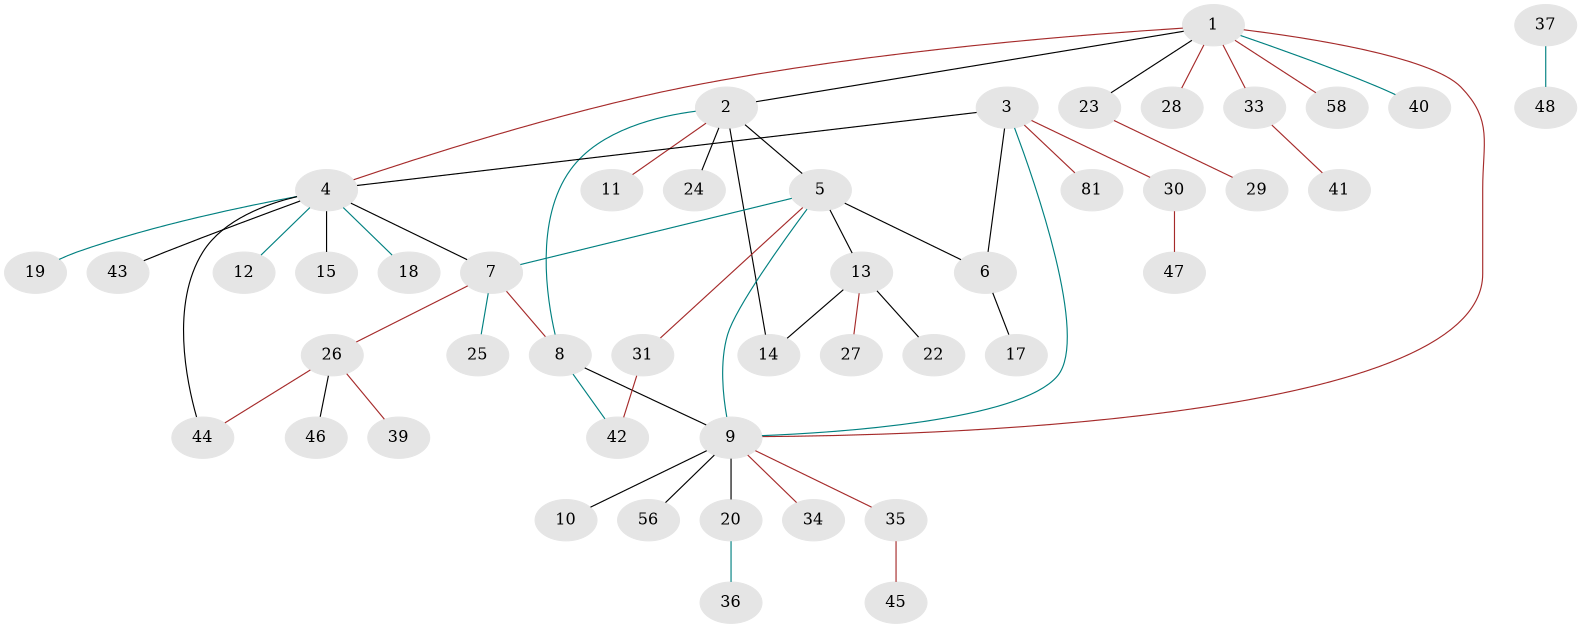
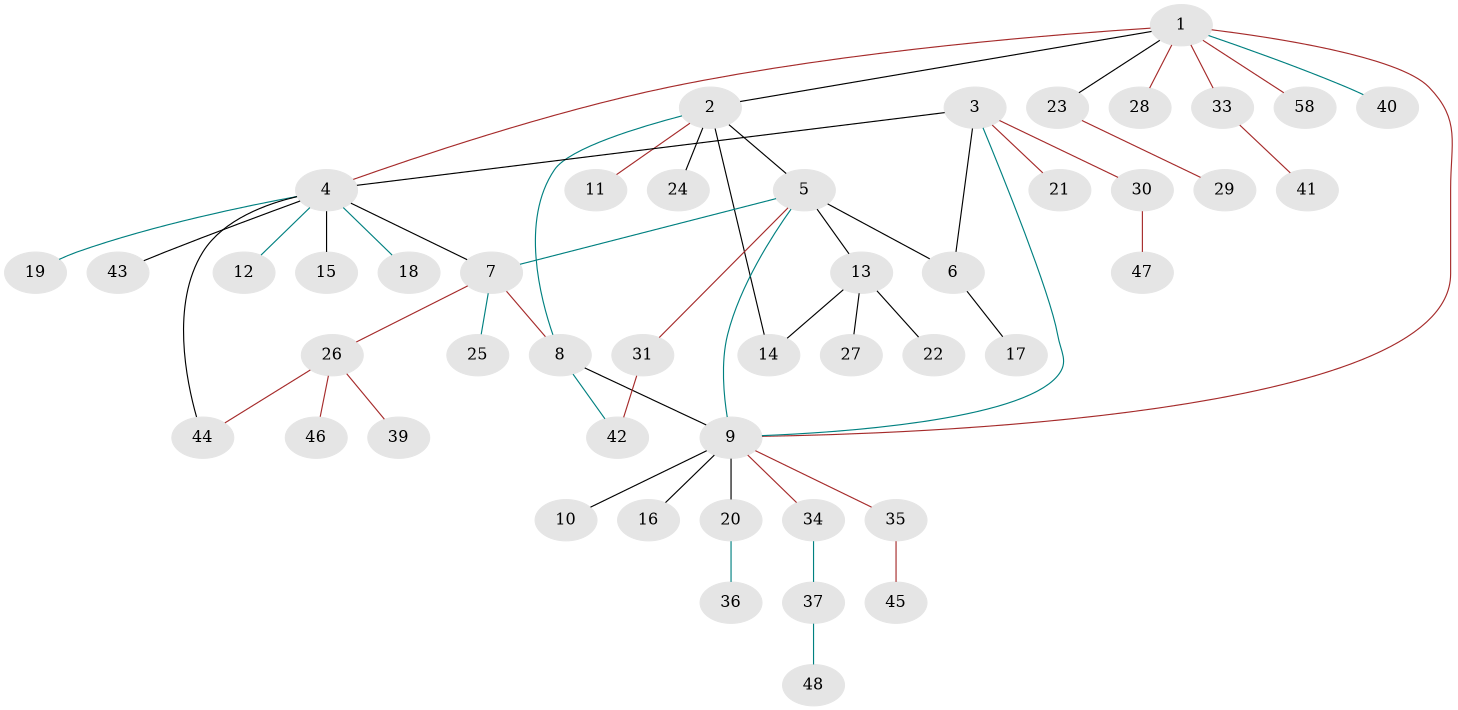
node "81": label "81" -> "21"
edge "13" -- "27": color brown -> black
edge "26" -- "46": color black -> brown
node "56": label "56" -> "16"
edge "34" -- "37": added
